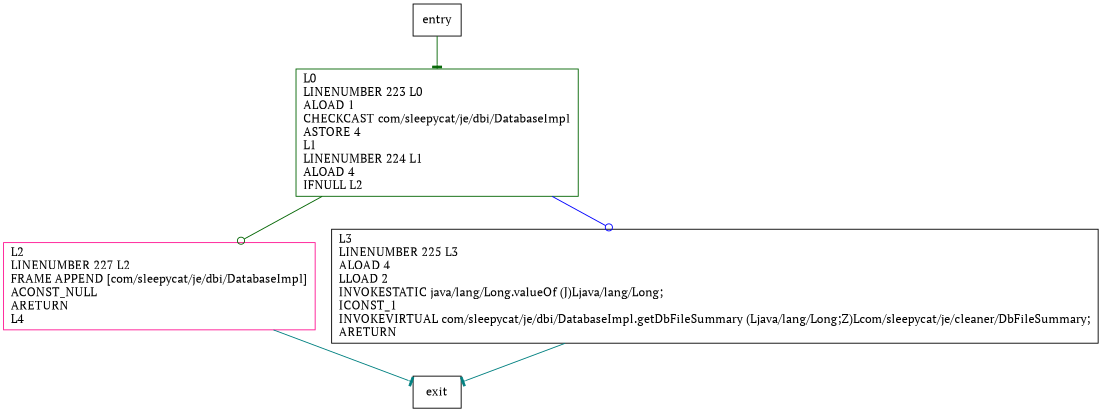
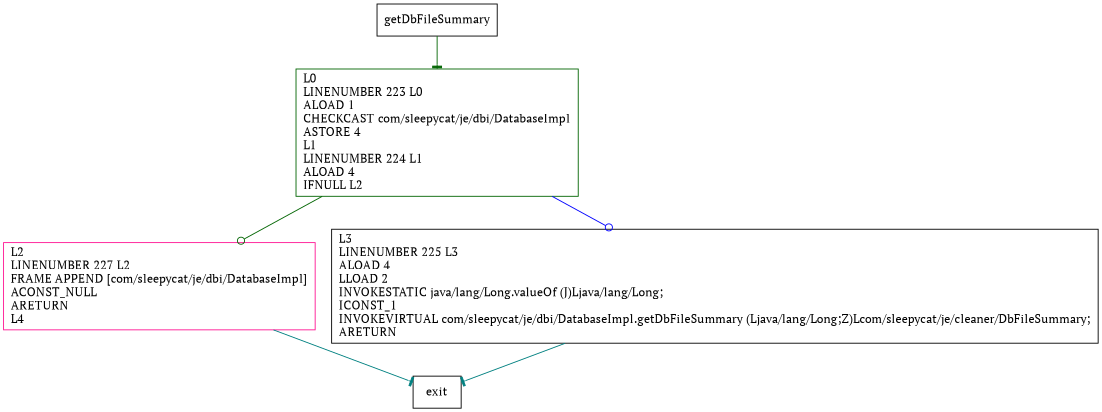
node "entry": label "entry" -> "getDbFileSummary"
